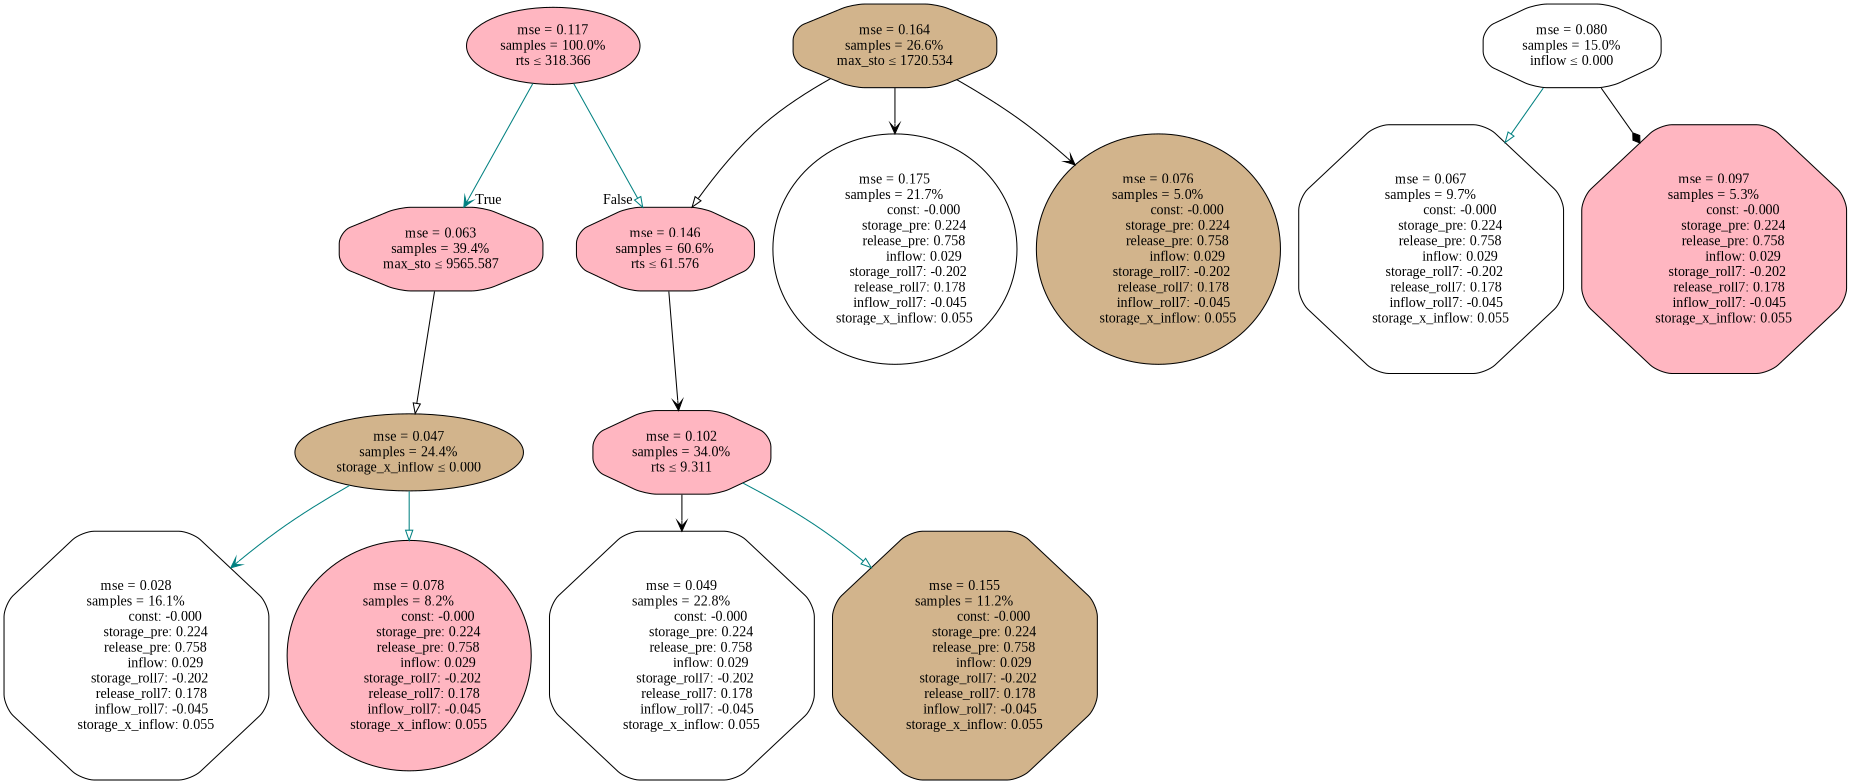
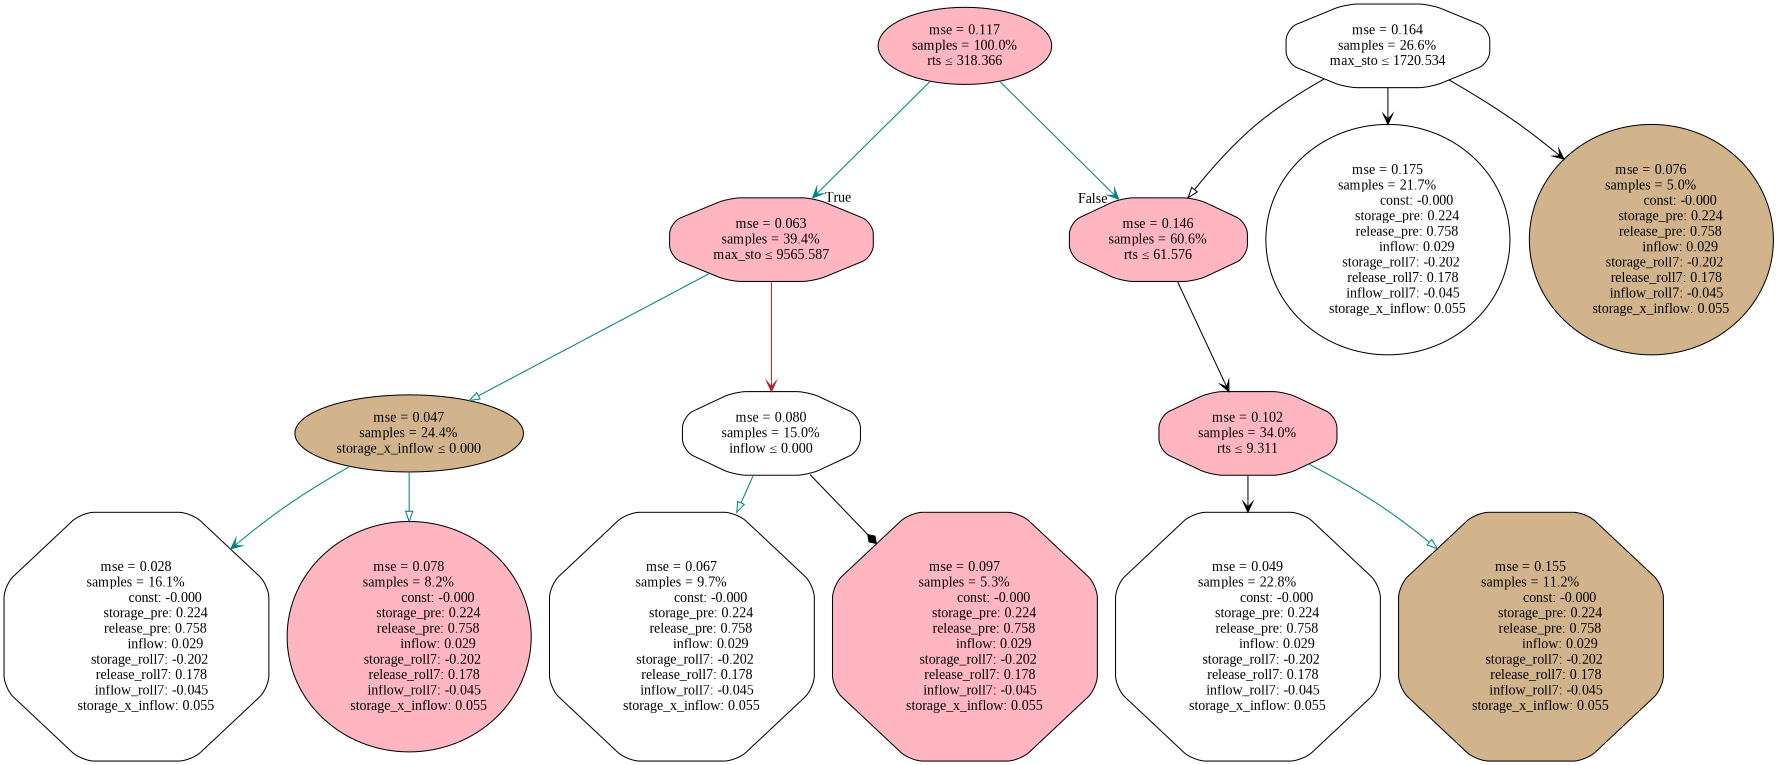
node "mse = 0.164 samples = 26.6% max_sto ≤ 1720.534": fillcolor tan -> white
edge "mse = 0.117 samples = 100.0% rts ≤ 318.366" -> "mse = 0.146 samples = 60.6% rts ≤ 61.576": arrowhead onormal -> vee
edge "mse = 0.063 samples = 39.4% max_sto ≤ 9565.587" -> "mse = 0.080 samples = 15.0% inflow ≤ 0.000": added
edge "mse = 0.063 samples = 39.4% max_sto ≤ 9565.587" -> "mse = 0.047 samples = 24.4% storage_x_inflow ≤ 0.000": color black -> teal
